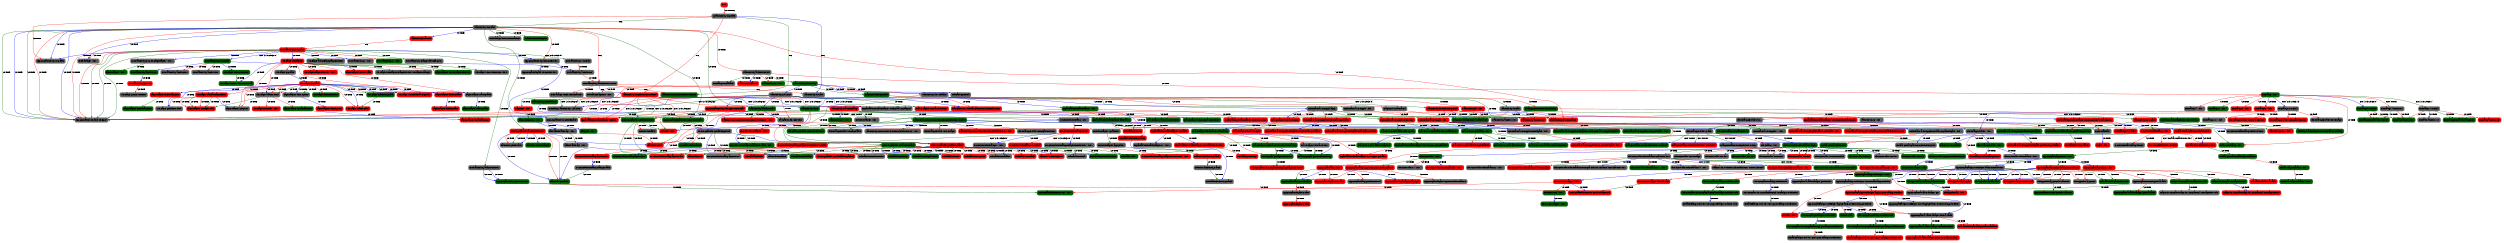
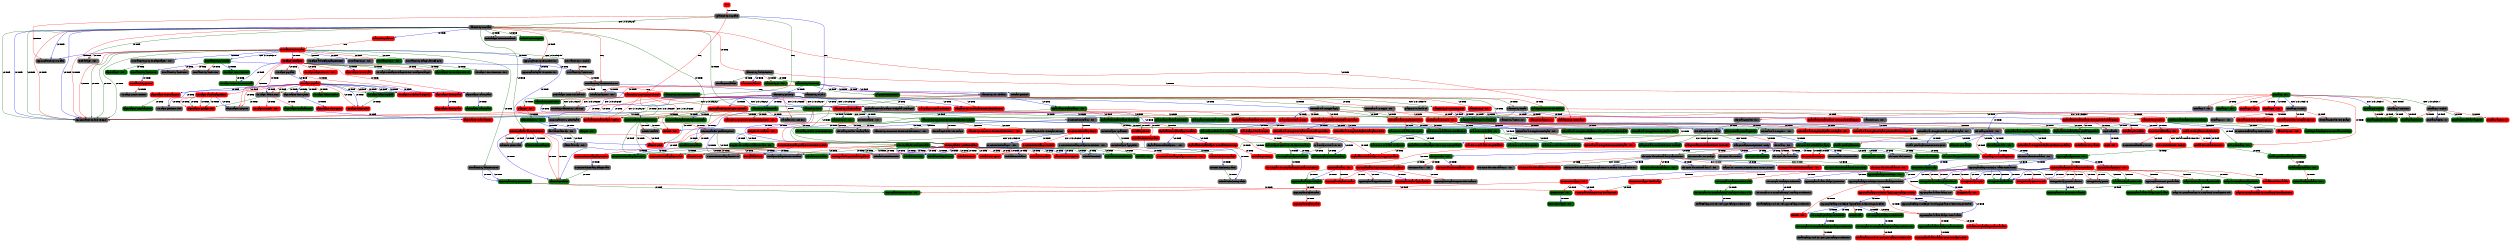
edge "SplashActivity(onCreate)" -> "MainActivity(onCreate)": label "IPC" -> "GUI (2131296264)"
edge "MainActivity(onCreate)" -> "PrefManager(<init>)": color blue -> darkgreen
edge "TutorialActivity(launchHomeScreen)" -> "MainActivity(onStart)": color red -> blue
node "BaseTodo(setName)": label "BaseTodo(setName)" -> "OnAdapterChangeListener(setName)"
